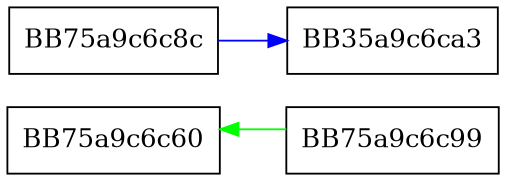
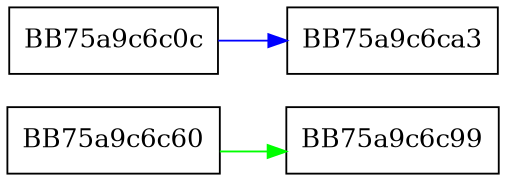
node "BB75a9c6c8c": label "BB75a9c6c8c" -> "BB75a9c6c0c"
node "BB35a9c6ca3": label "BB35a9c6ca3" -> "BB75a9c6ca3"
edge "BB75a9c6c99" -> "BB75a9c6c60": reversed
